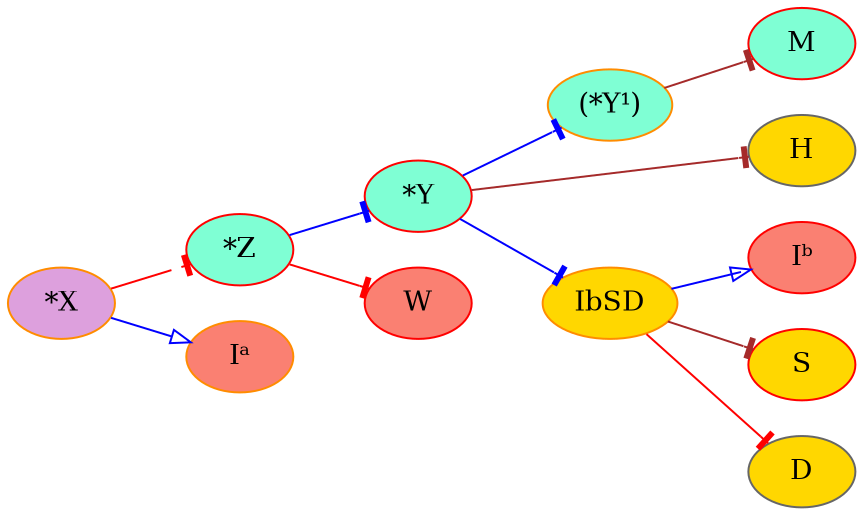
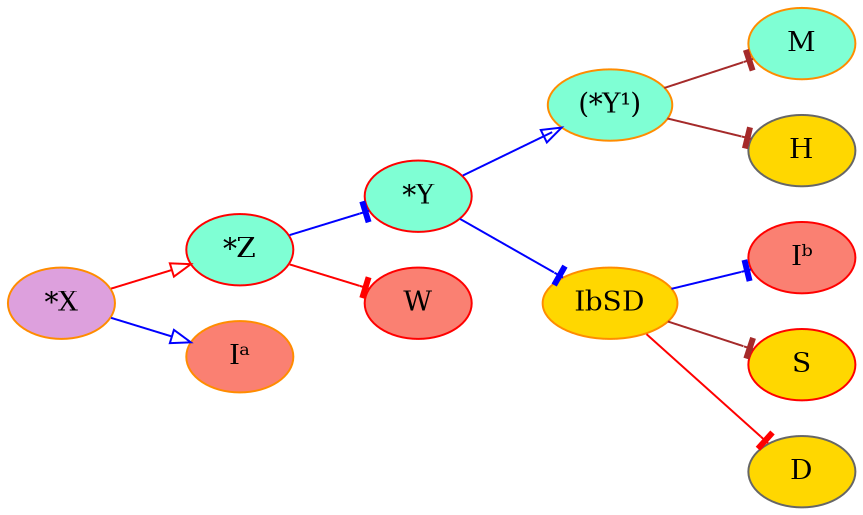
node "M": color red -> darkorange
edge "*Y" -> "(*Y¹)": arrowhead tee -> onormal
edge "*Y" -> "H": now "(*Y¹)" -> "H"
edge "*X" -> "*Z": arrowhead tee -> onormal
edge "IbSD" -> "Iᵇ": arrowhead onormal -> tee
